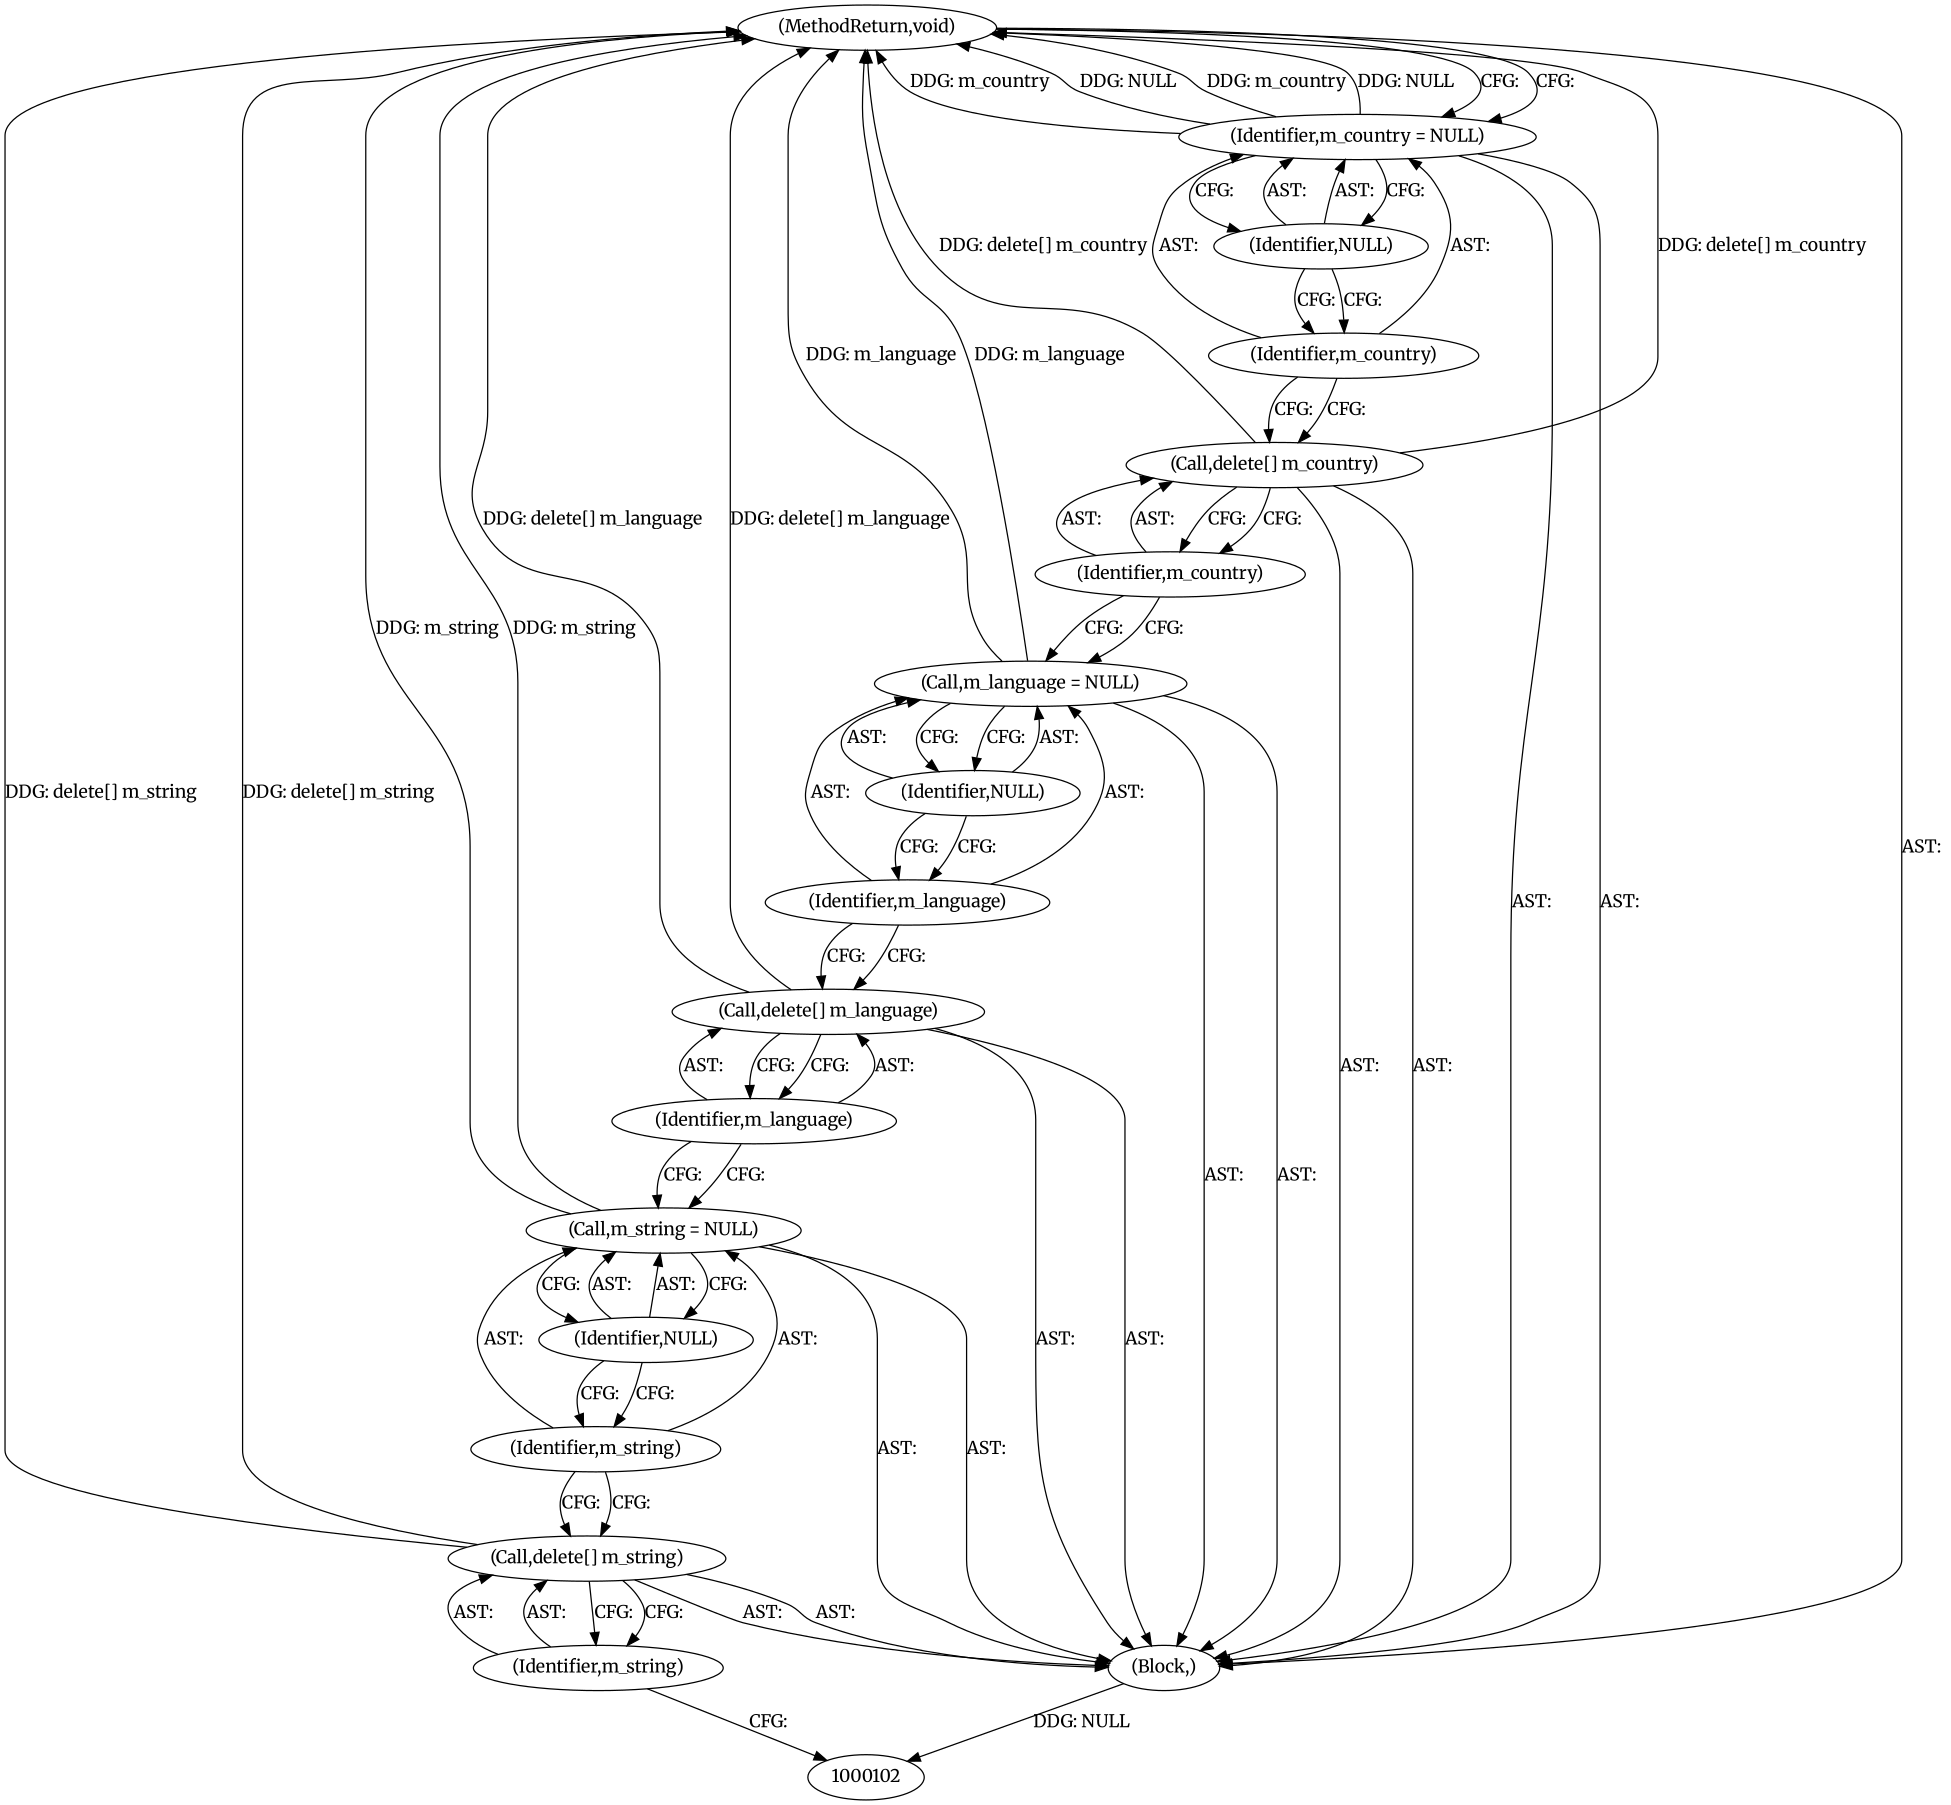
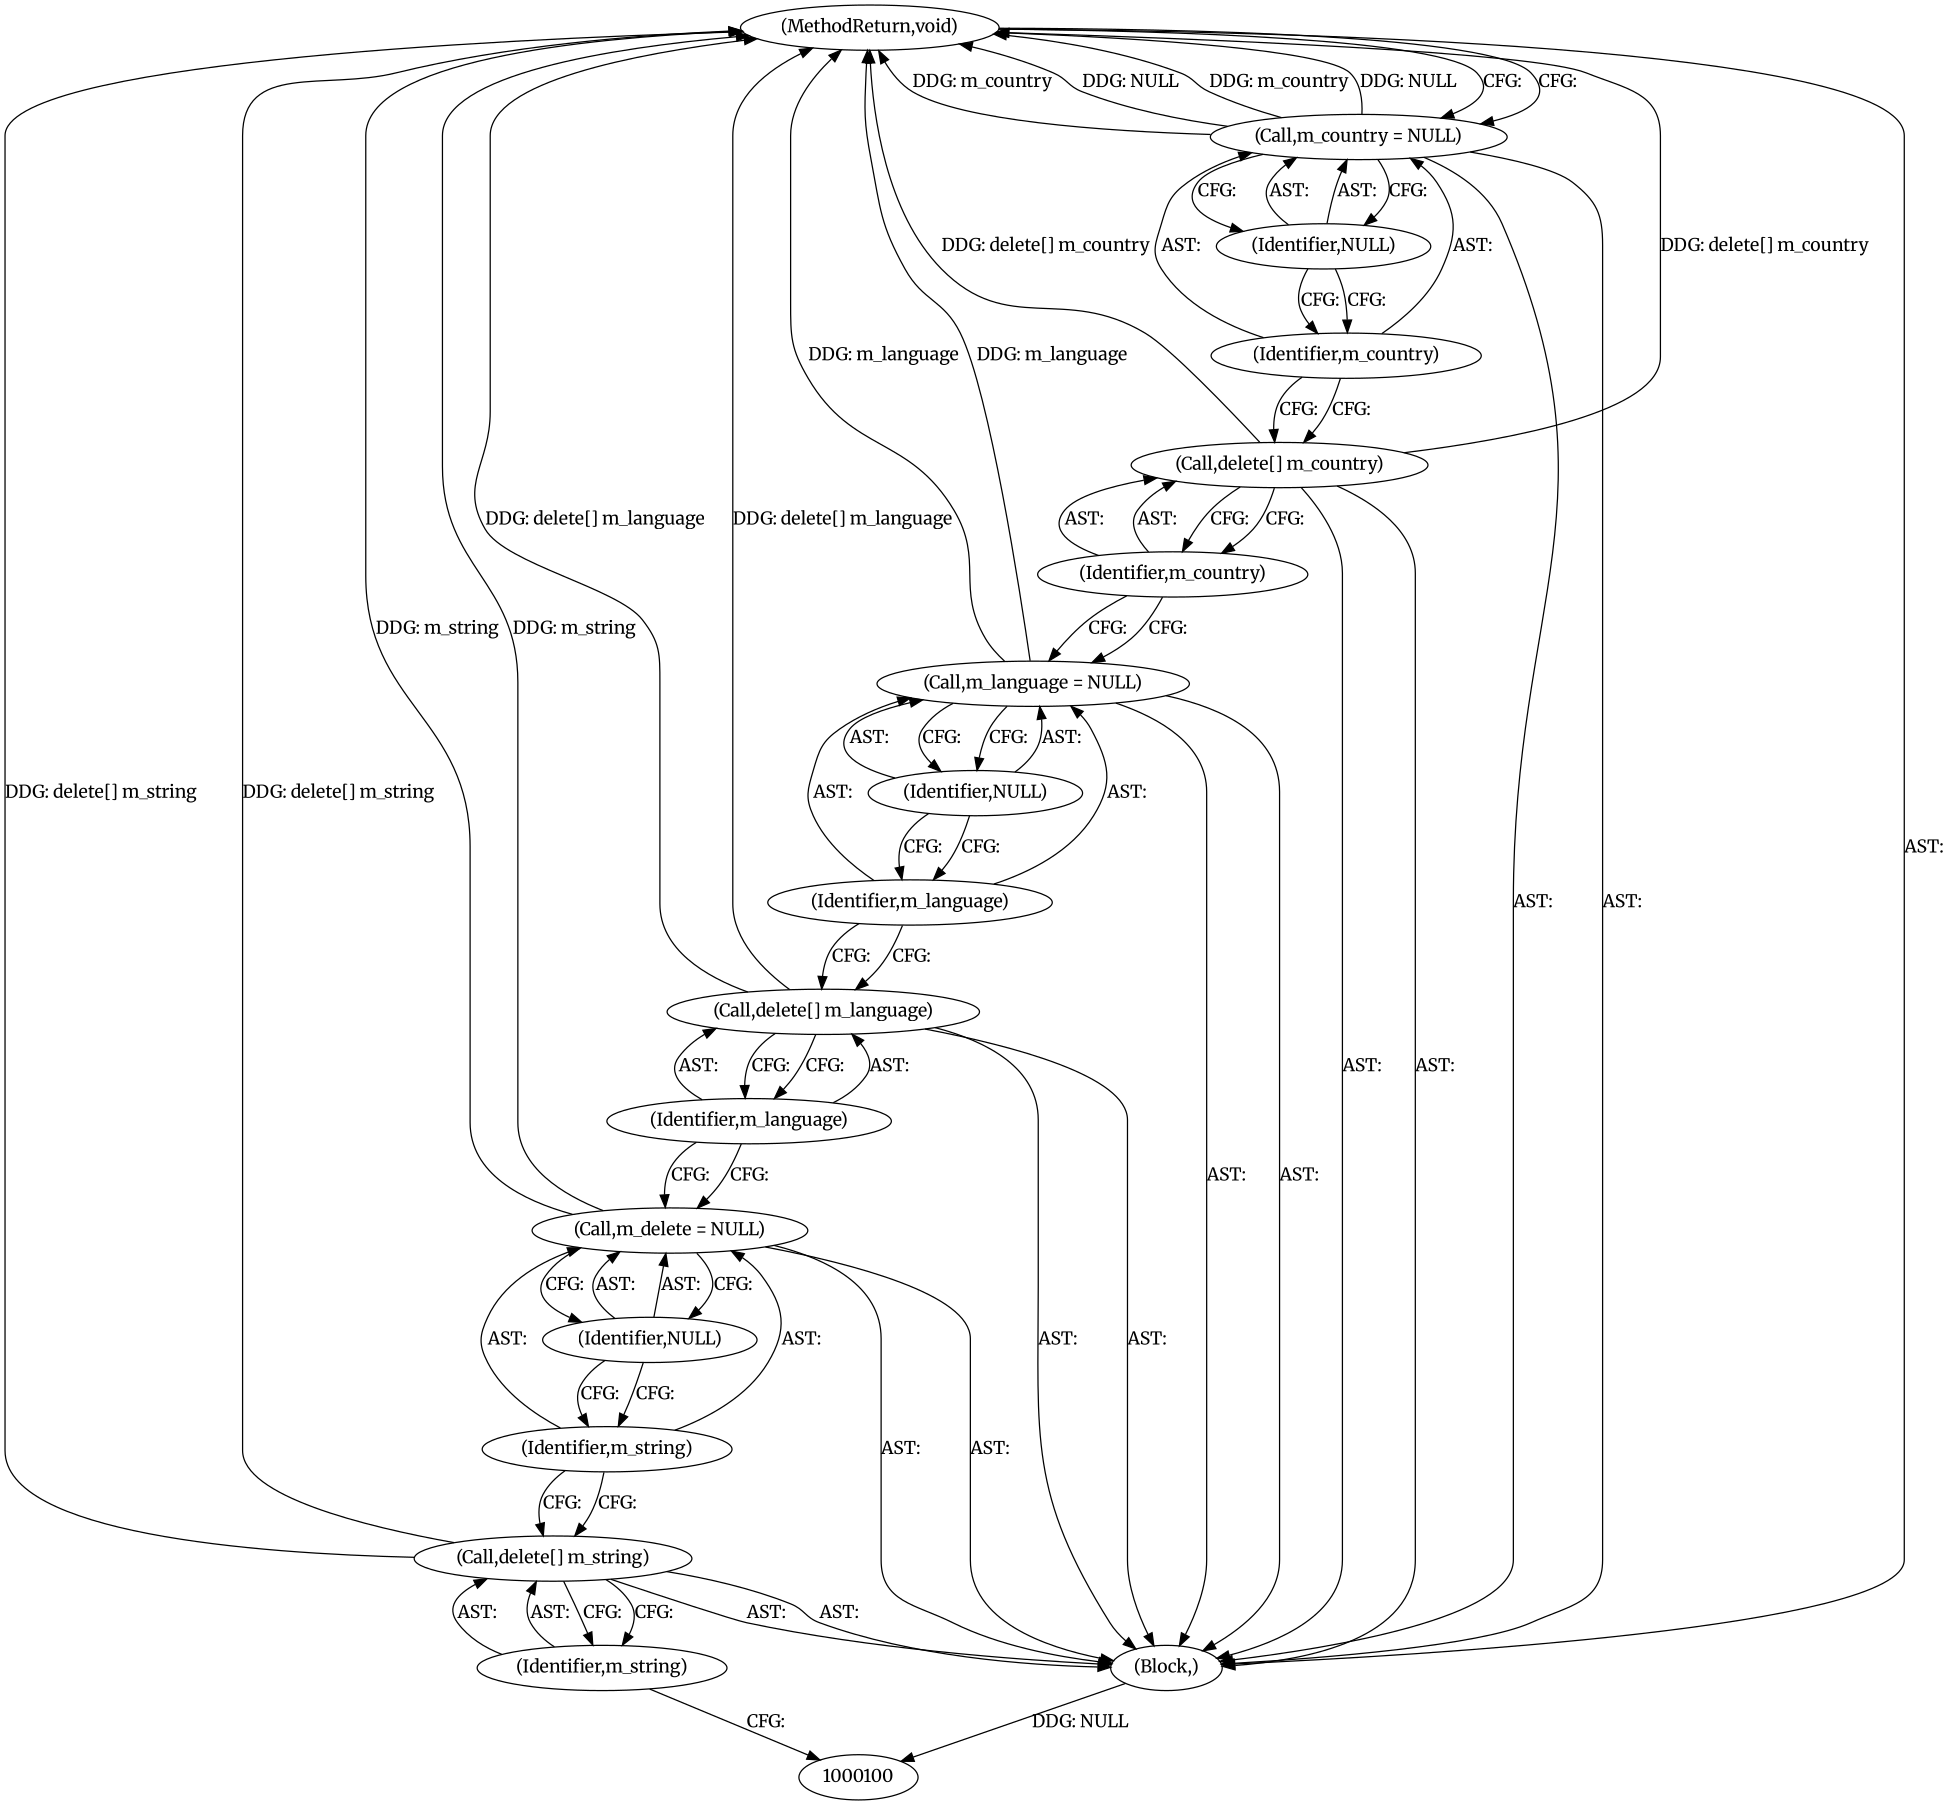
node "(Identifier,m_country = NULL)": label "(Identifier,m_country = NULL)" -> "(Call,m_country = NULL)"
node "(Call,m_string = NULL)": label "(Call,m_string = NULL)" -> "(Call,m_delete = NULL)"
node "1000102": label "1000102" -> "1000100"
